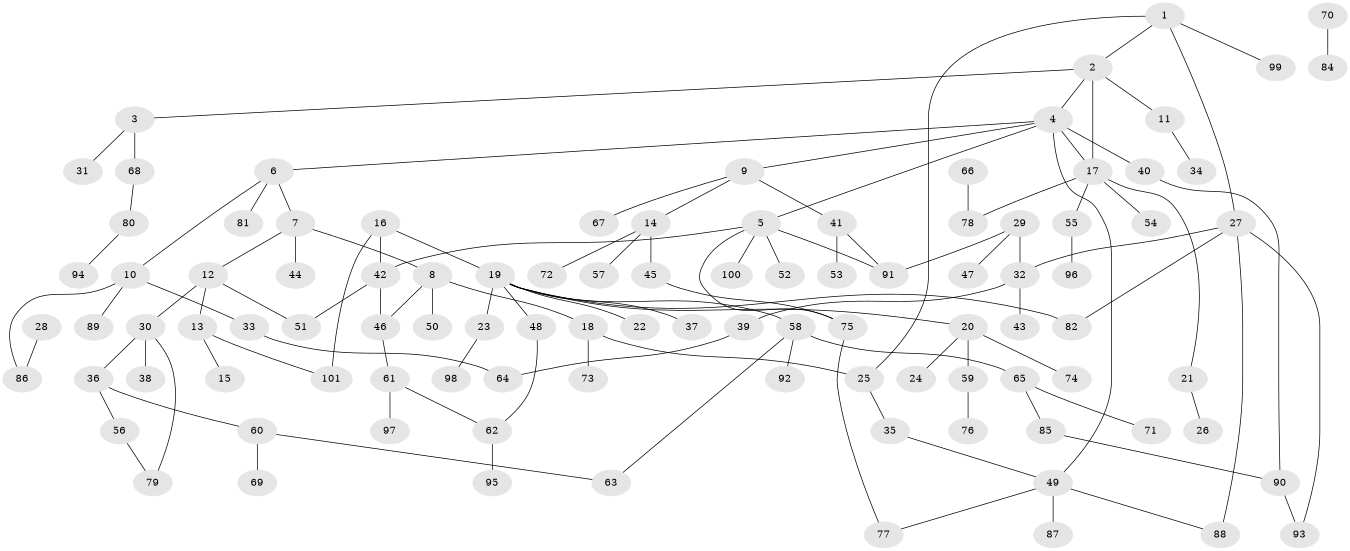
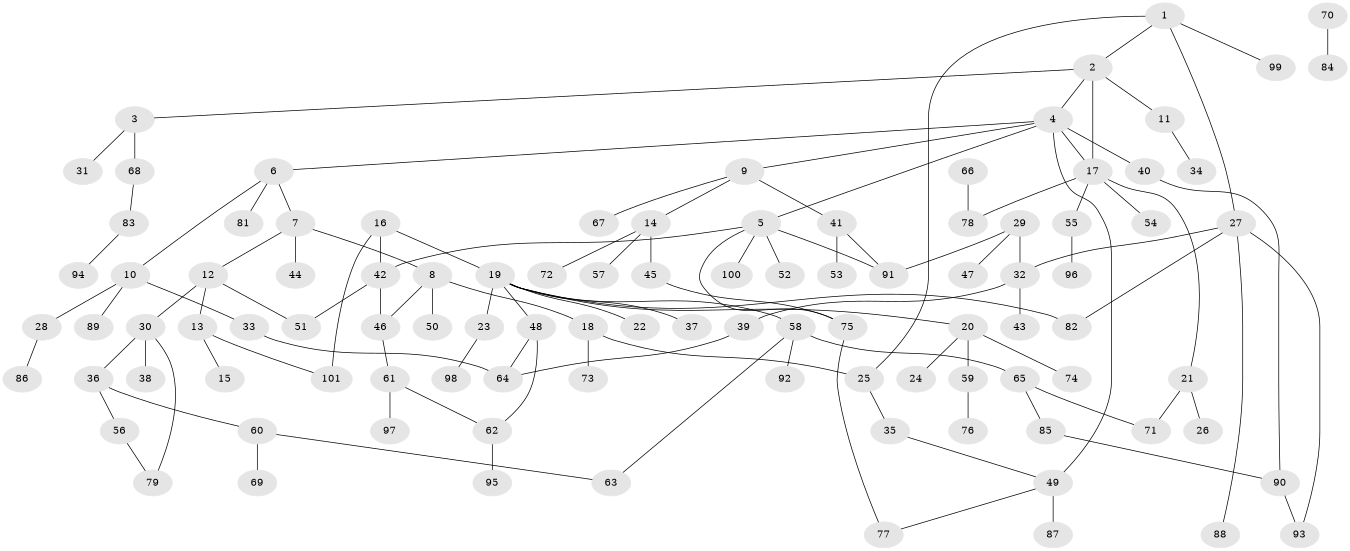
node "80": label "80" -> "83"
edge "10" -- "86": now "10" -- "28"
edge "48" -- "64": added
edge "21" -- "71": added
edge "49" -- "88": removed
